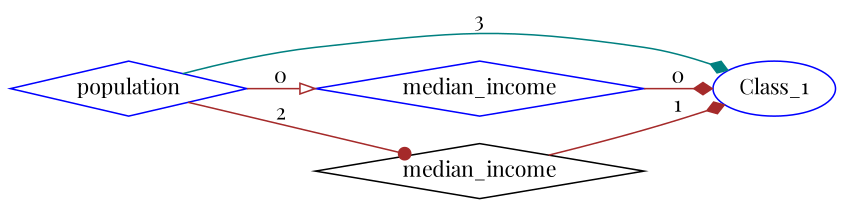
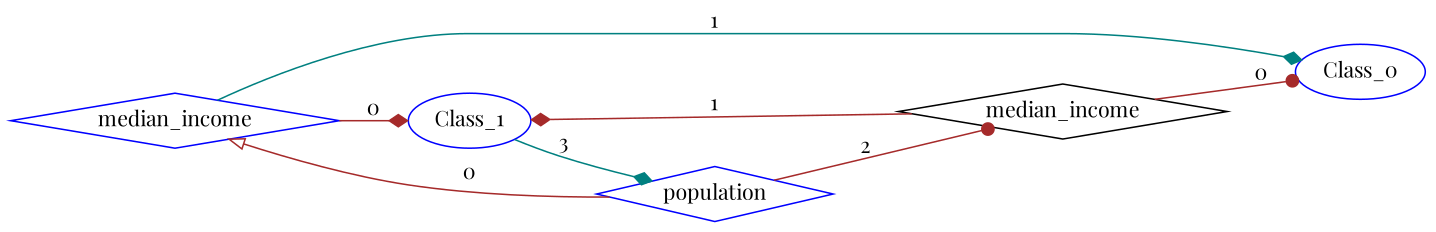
edge "population" -> "Class_1": reversed
node "Class_0": added
